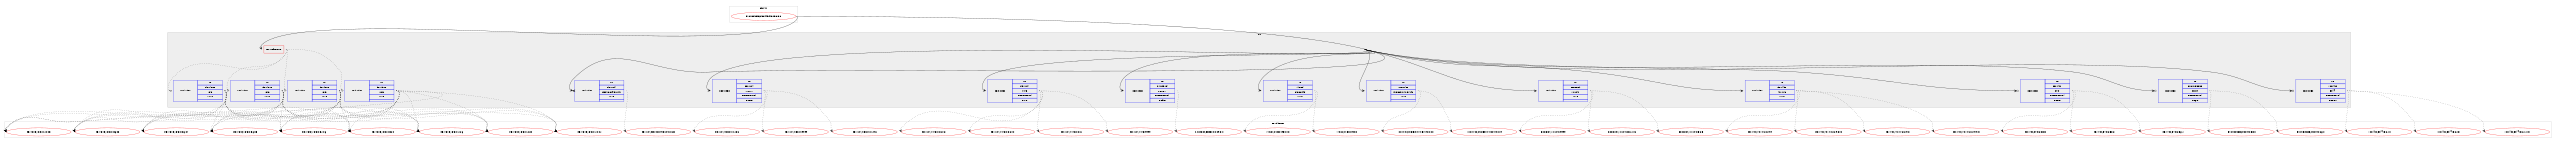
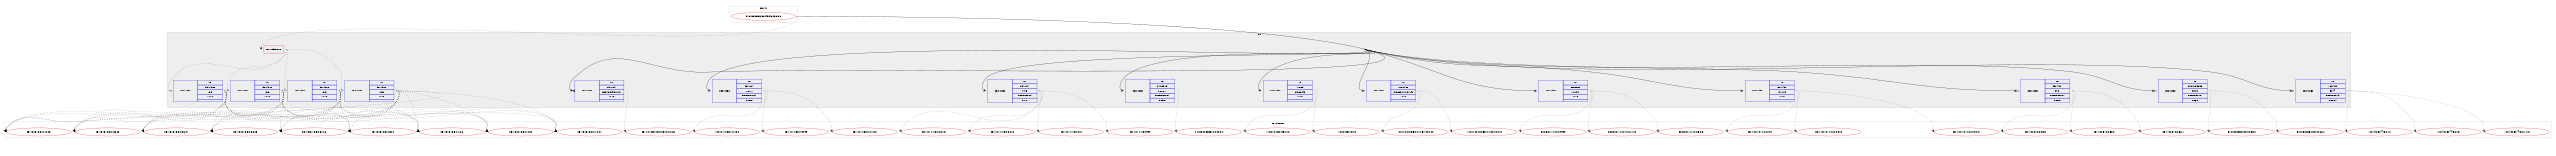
edge "gnome-base/dconf-editor-3.28.0" -> "any_of_group": style solid -> dotted
node "dev-util/meson-0.48.2": label "dev-util/meson-0.48.2" -> "info-util/meson-0.48.2"
node "virtual/pkgconfig-1": label "virtual/pkgconfig-1" -> "virtual/desktop-1"
node "app-arch/xz-utils-5.2.4-r2": label "app-arch/xz-utils-5.2.4-r2" -> "app-arch/xz-utils-0.2.4-r2"
node "dev-libs/libxml2-2.9.8": removed
